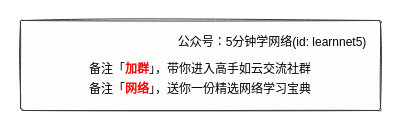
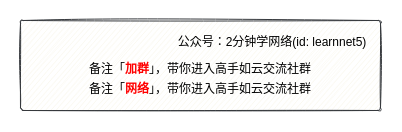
node "公众号：5分钟学网络(id: learnnet5)": label "公众号：5分钟学网络(id: learnnet5)" -> "公众号：2分钟学网络(id: learnnet5)"
node "备注「网络」，送你一份精选网络学习宝典": label "备注「网络」，送你一份精选网络学习宝典" -> "备注「网络」，带你进入高手如云交流社群"
